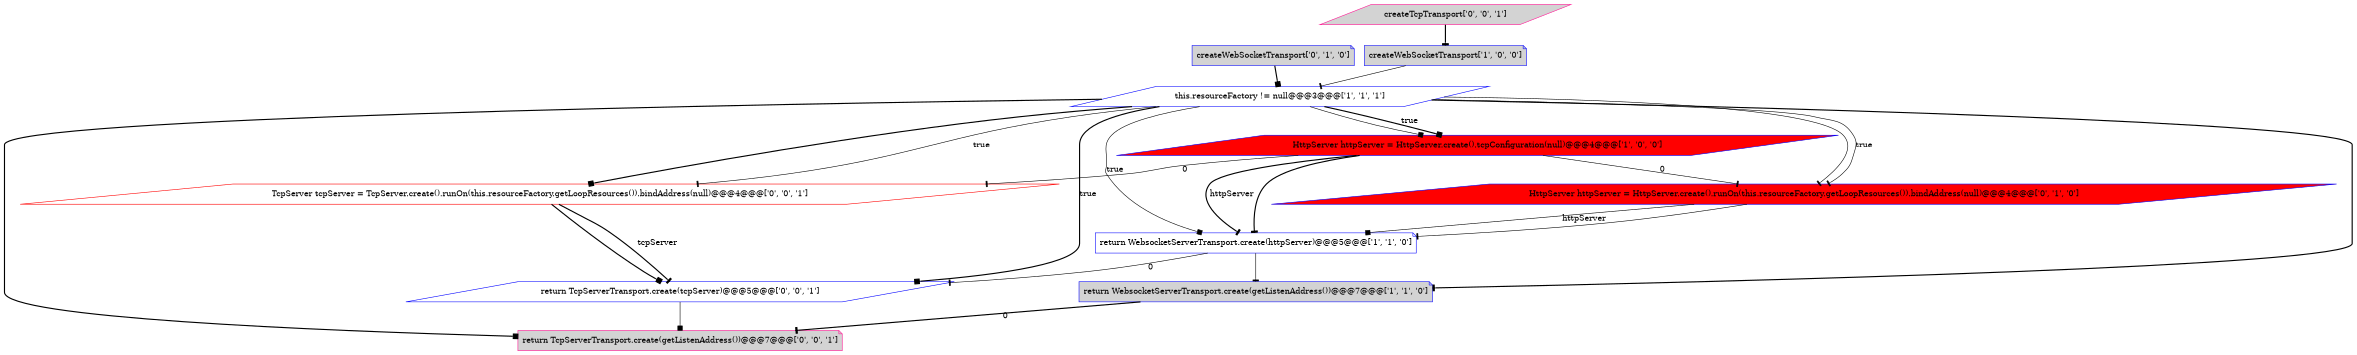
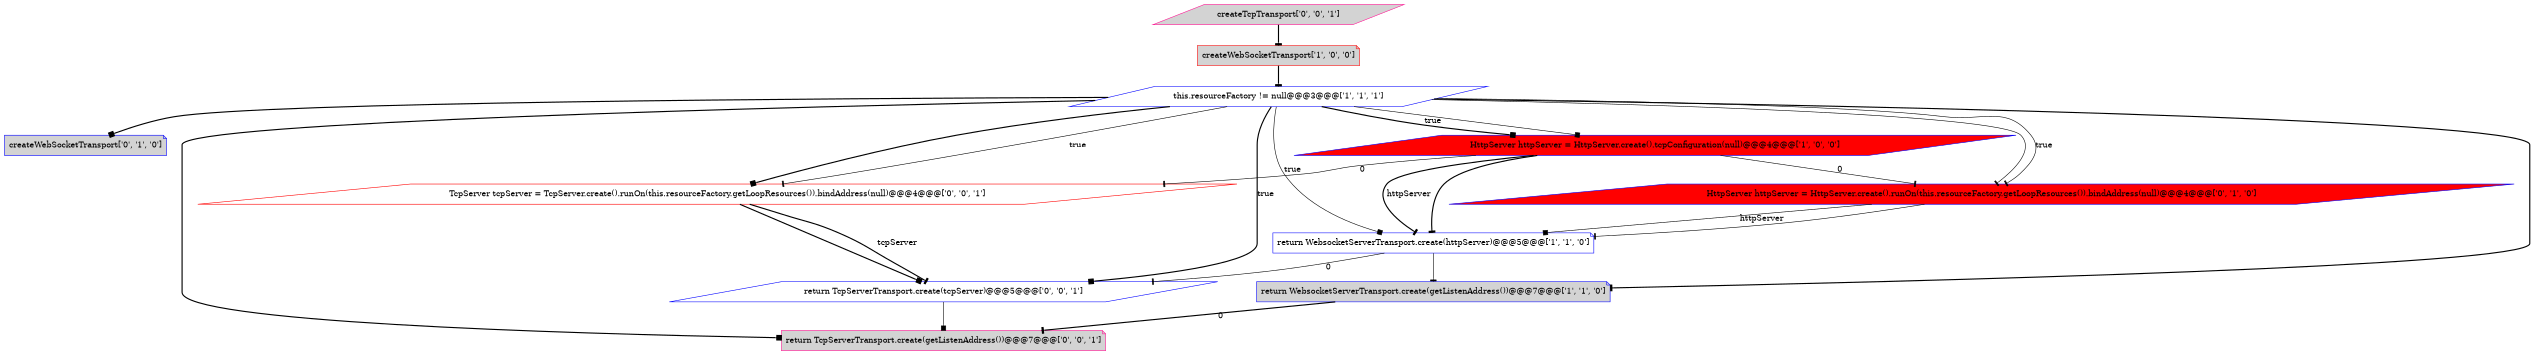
node "createWebSocketTransport['1', '0', '0']": color blue -> red
edge "createWebSocketTransport['0', '1', '0']" -> "this.resourceFactory != null@@@3@@@['1', '1', '1']": reversed
edge "createWebSocketTransport['1', '0', '0']" -> "this.resourceFactory != null@@@3@@@['1', '1', '1']": style solid -> bold
